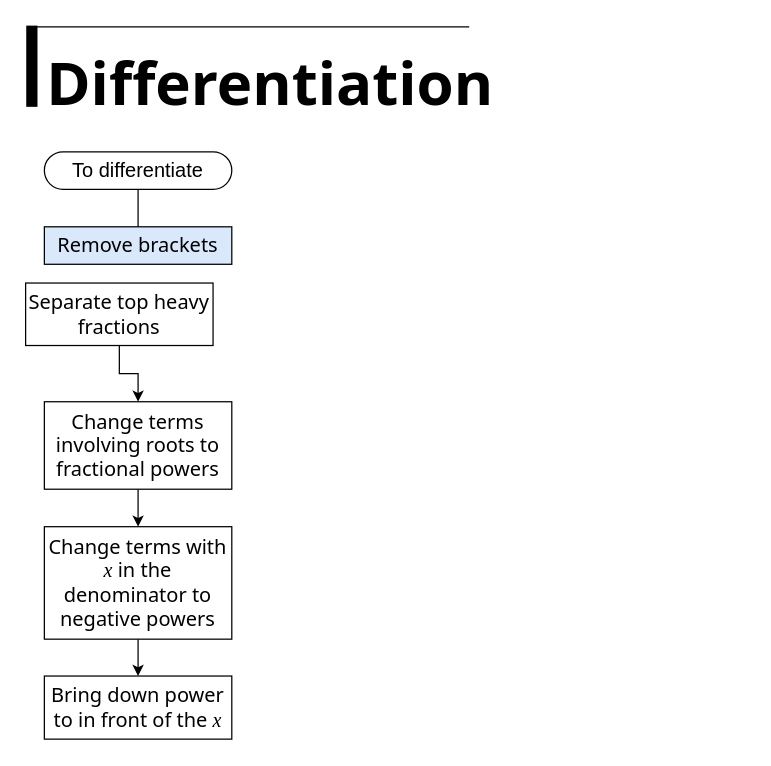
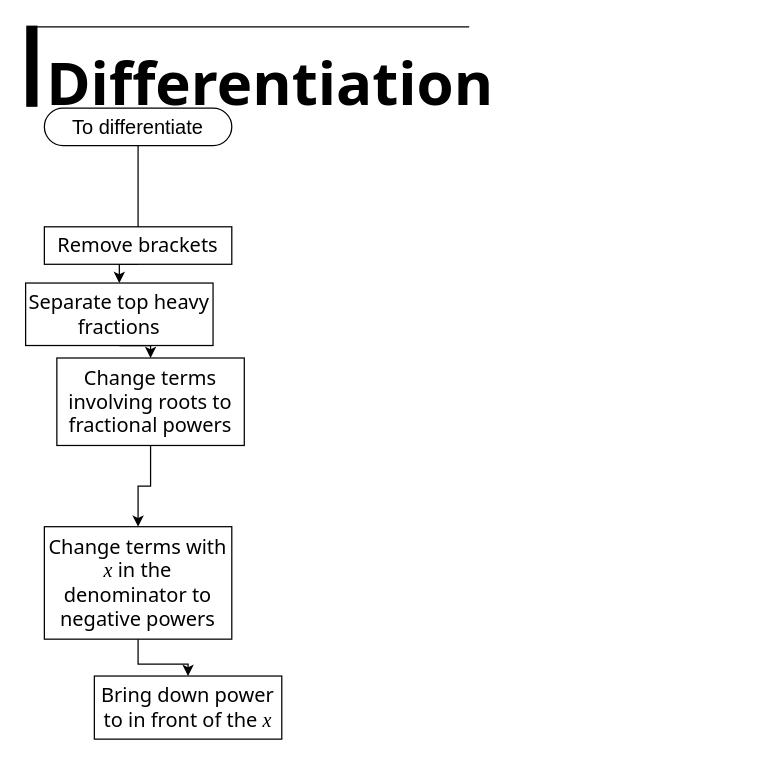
node "To differentiate": moved (138, 171) -> (138, 127)
node "Remove brackets": fillcolor #dae8fc -> #ffffff
edge "Remove brackets" -> "Separate top heavy fractions": added
node "Change terms involving roots to fractional powers": moved (138, 446) -> (151, 402)
node "Bring down power to in front of the x": moved (138, 708) -> (188, 708)
